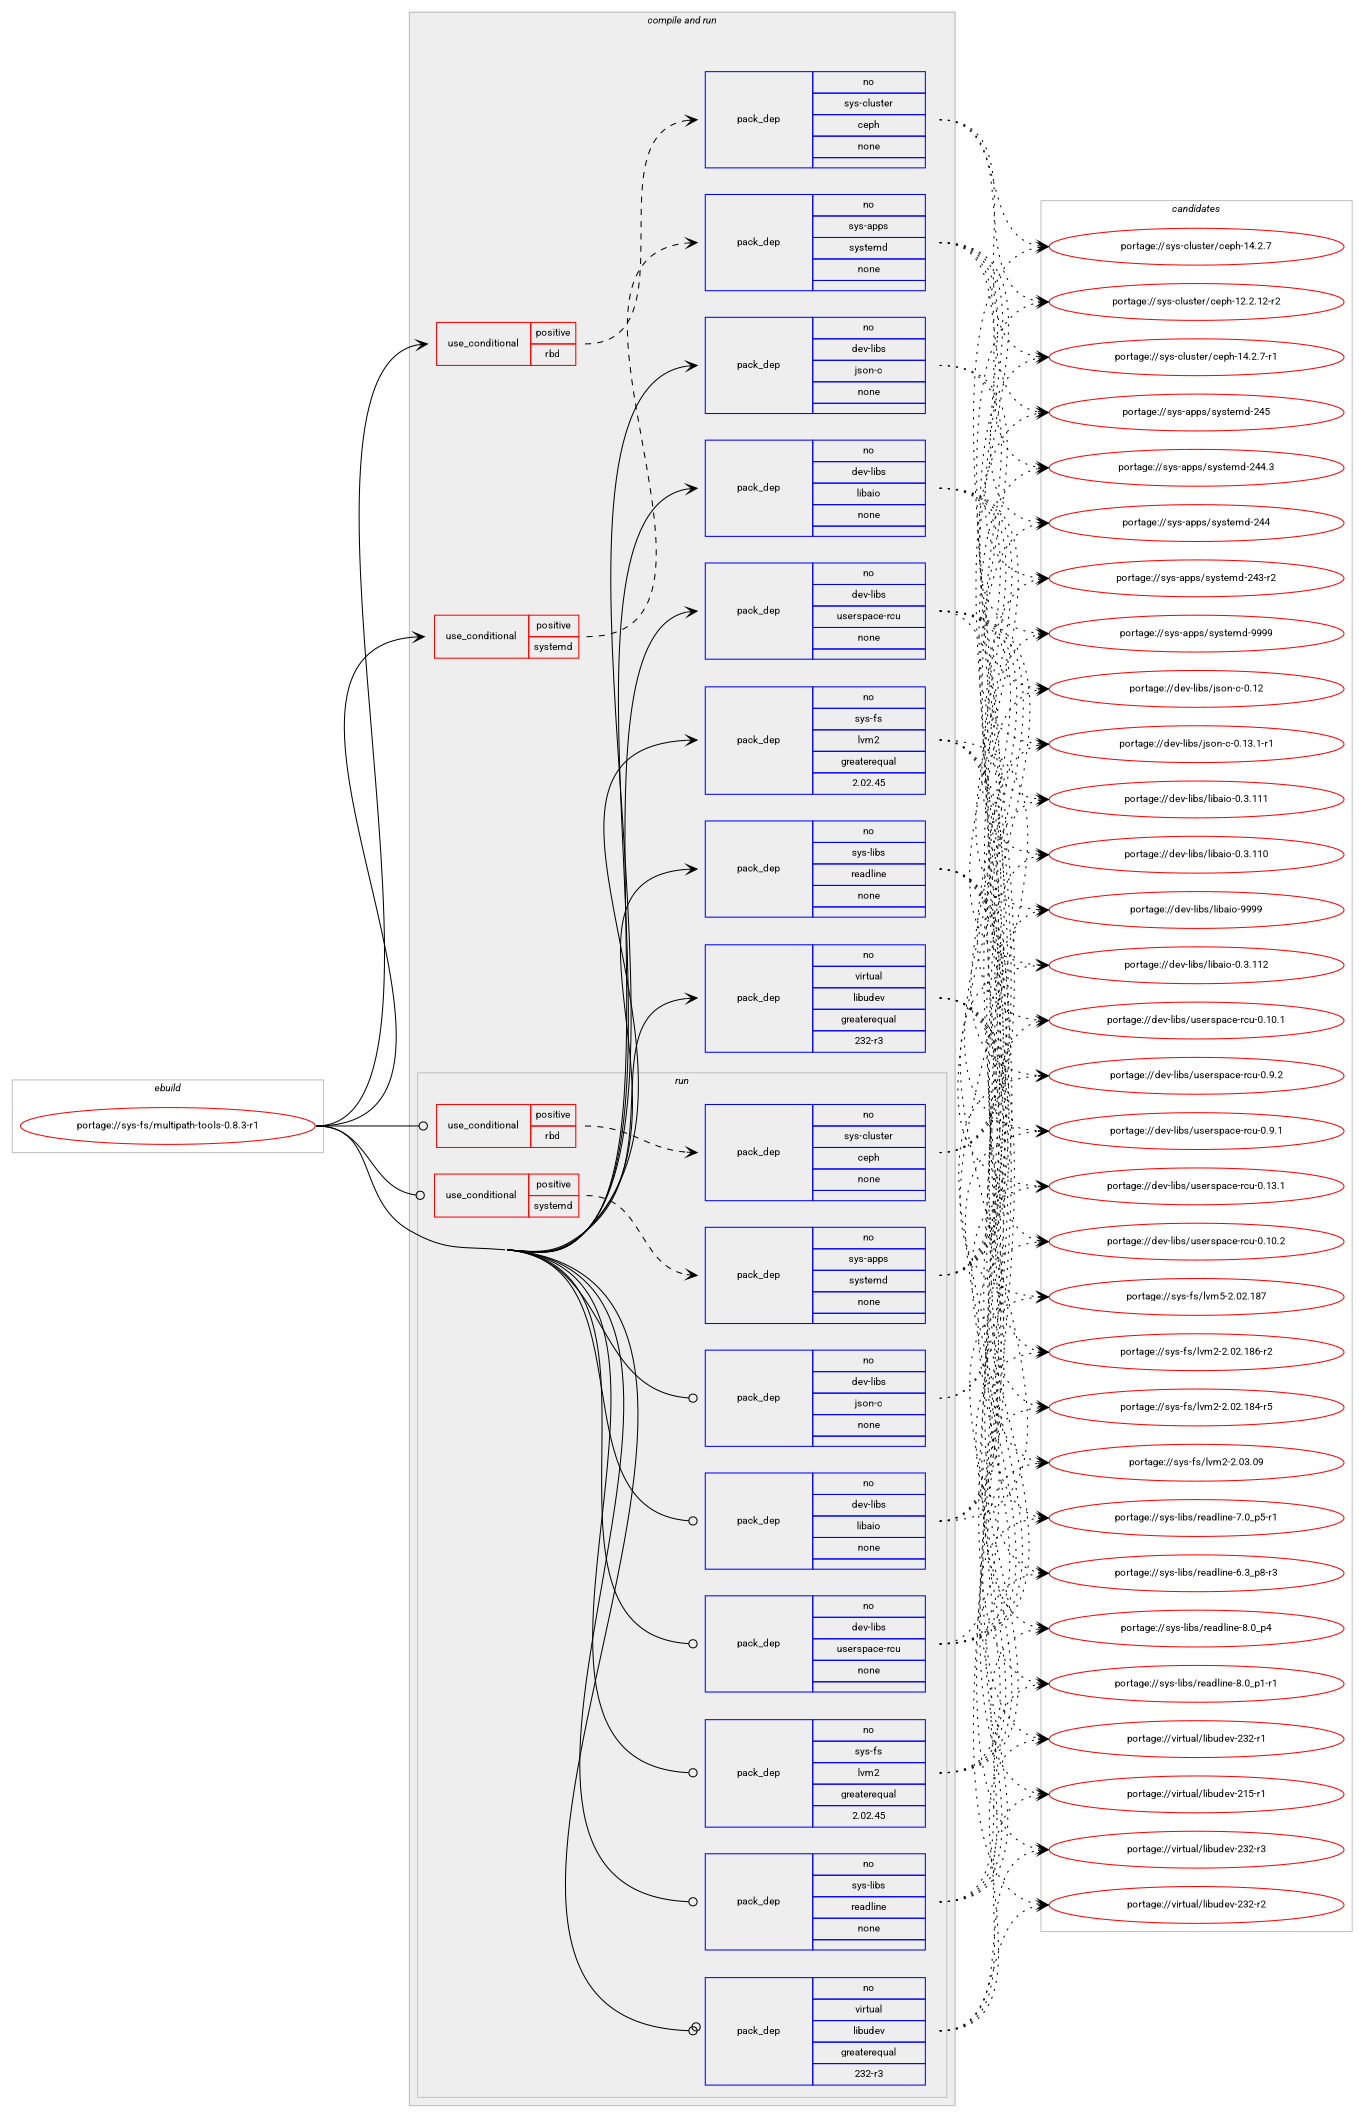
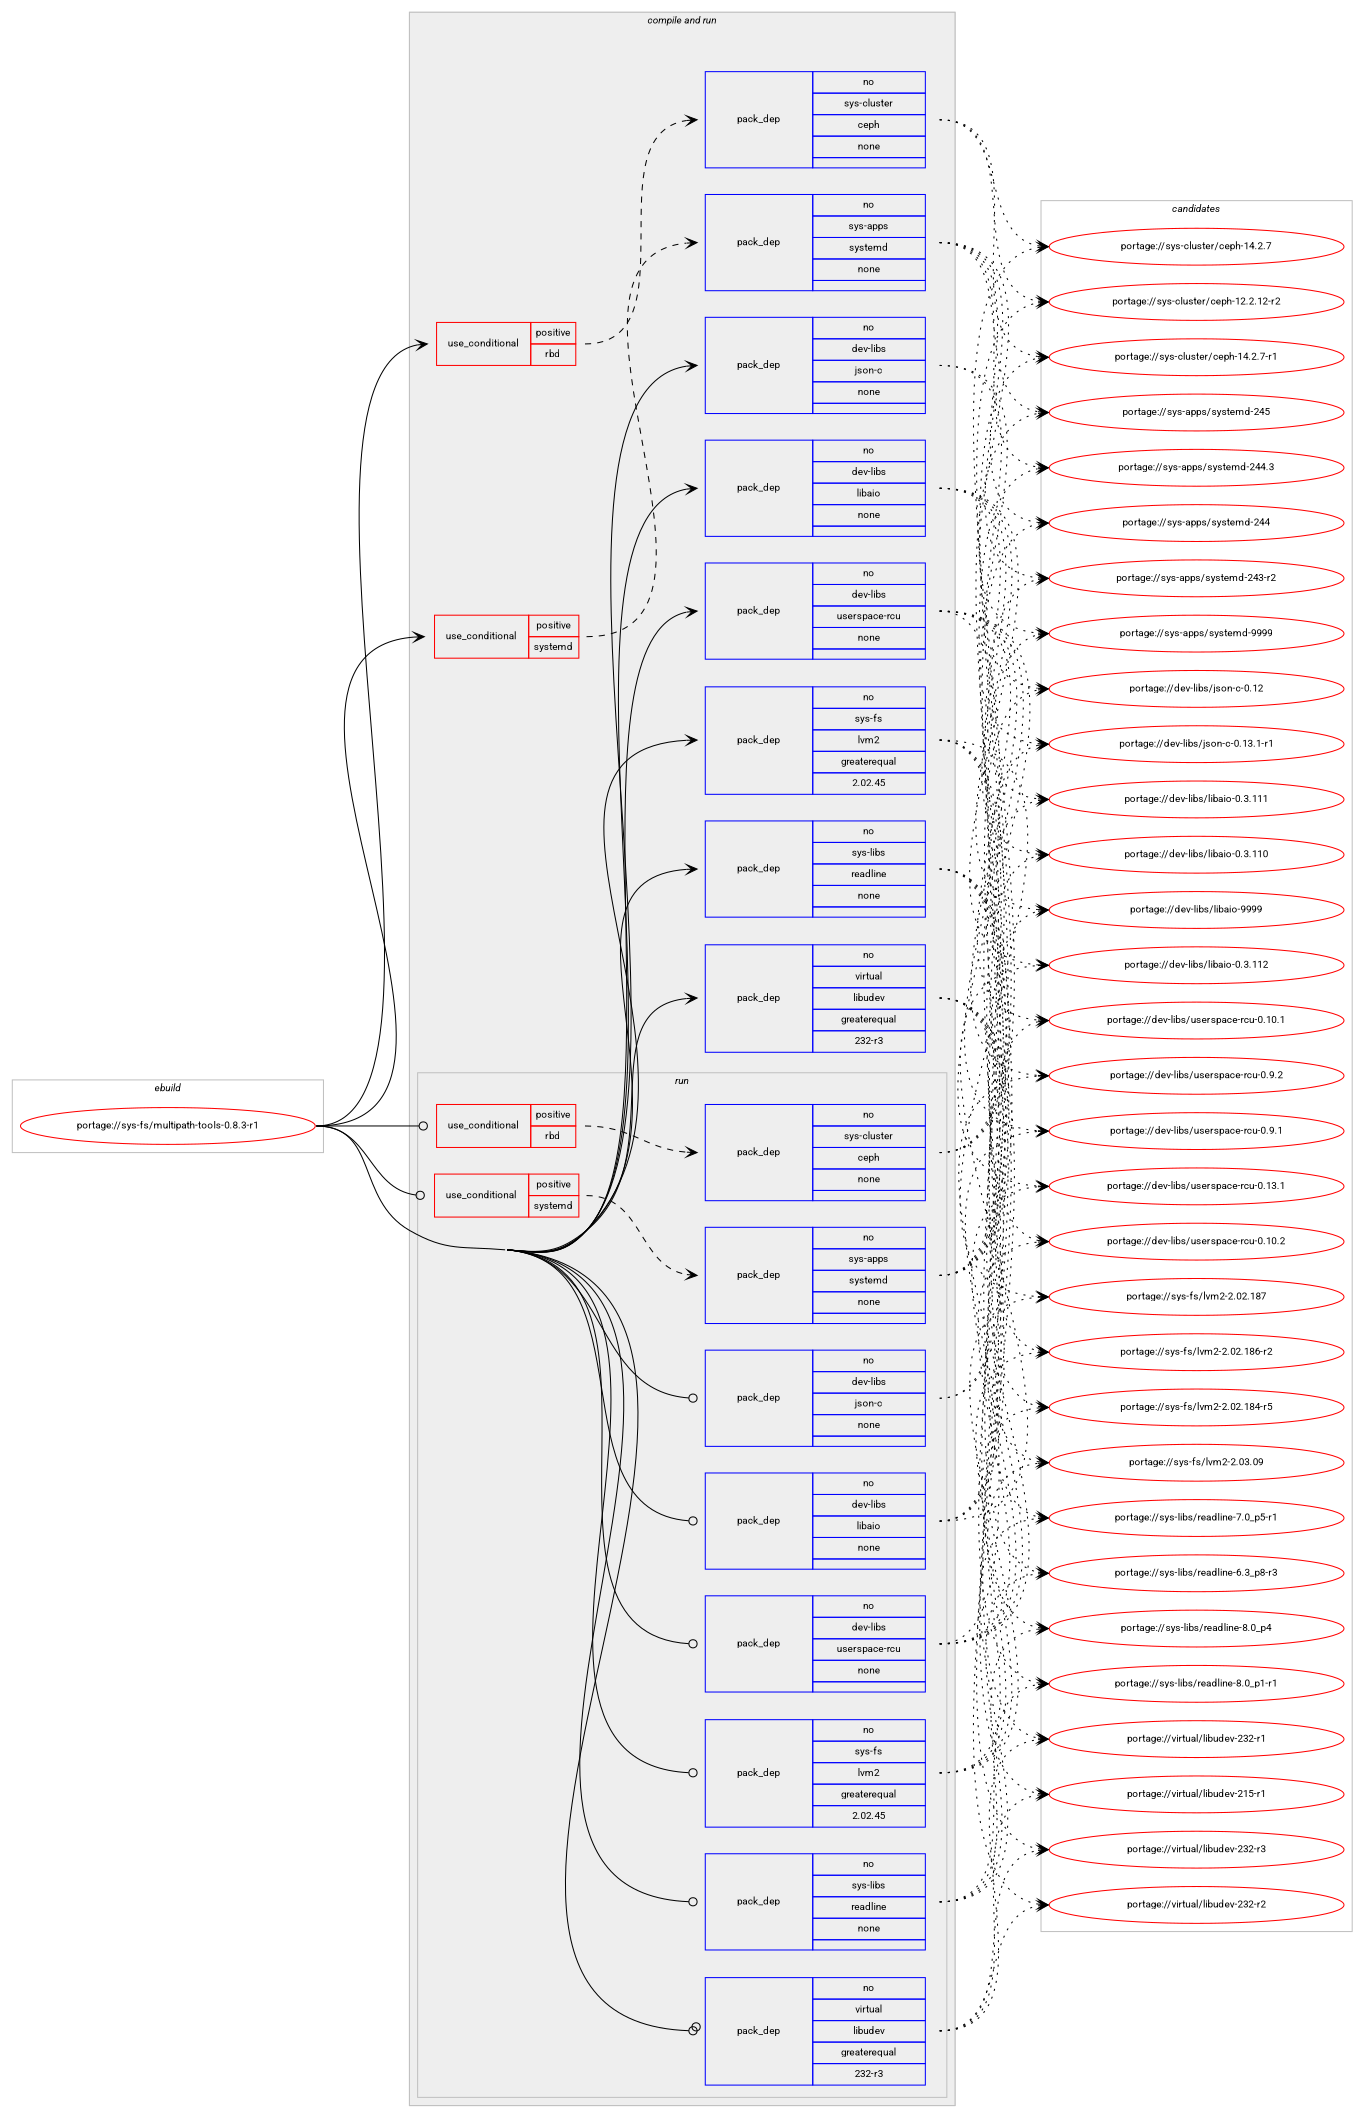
node "portage://sys-fs/lvm5-2.02.187": label "portage://sys-fs/lvm5-2.02.187" -> "portage://sys-fs/lvm2-2.02.187"
